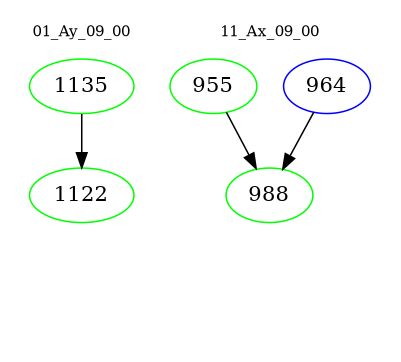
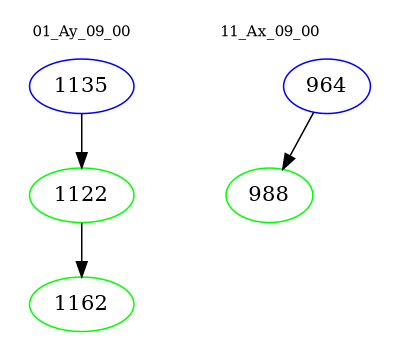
node "1135": color green -> blue
node "955": removed
node "1162": added
